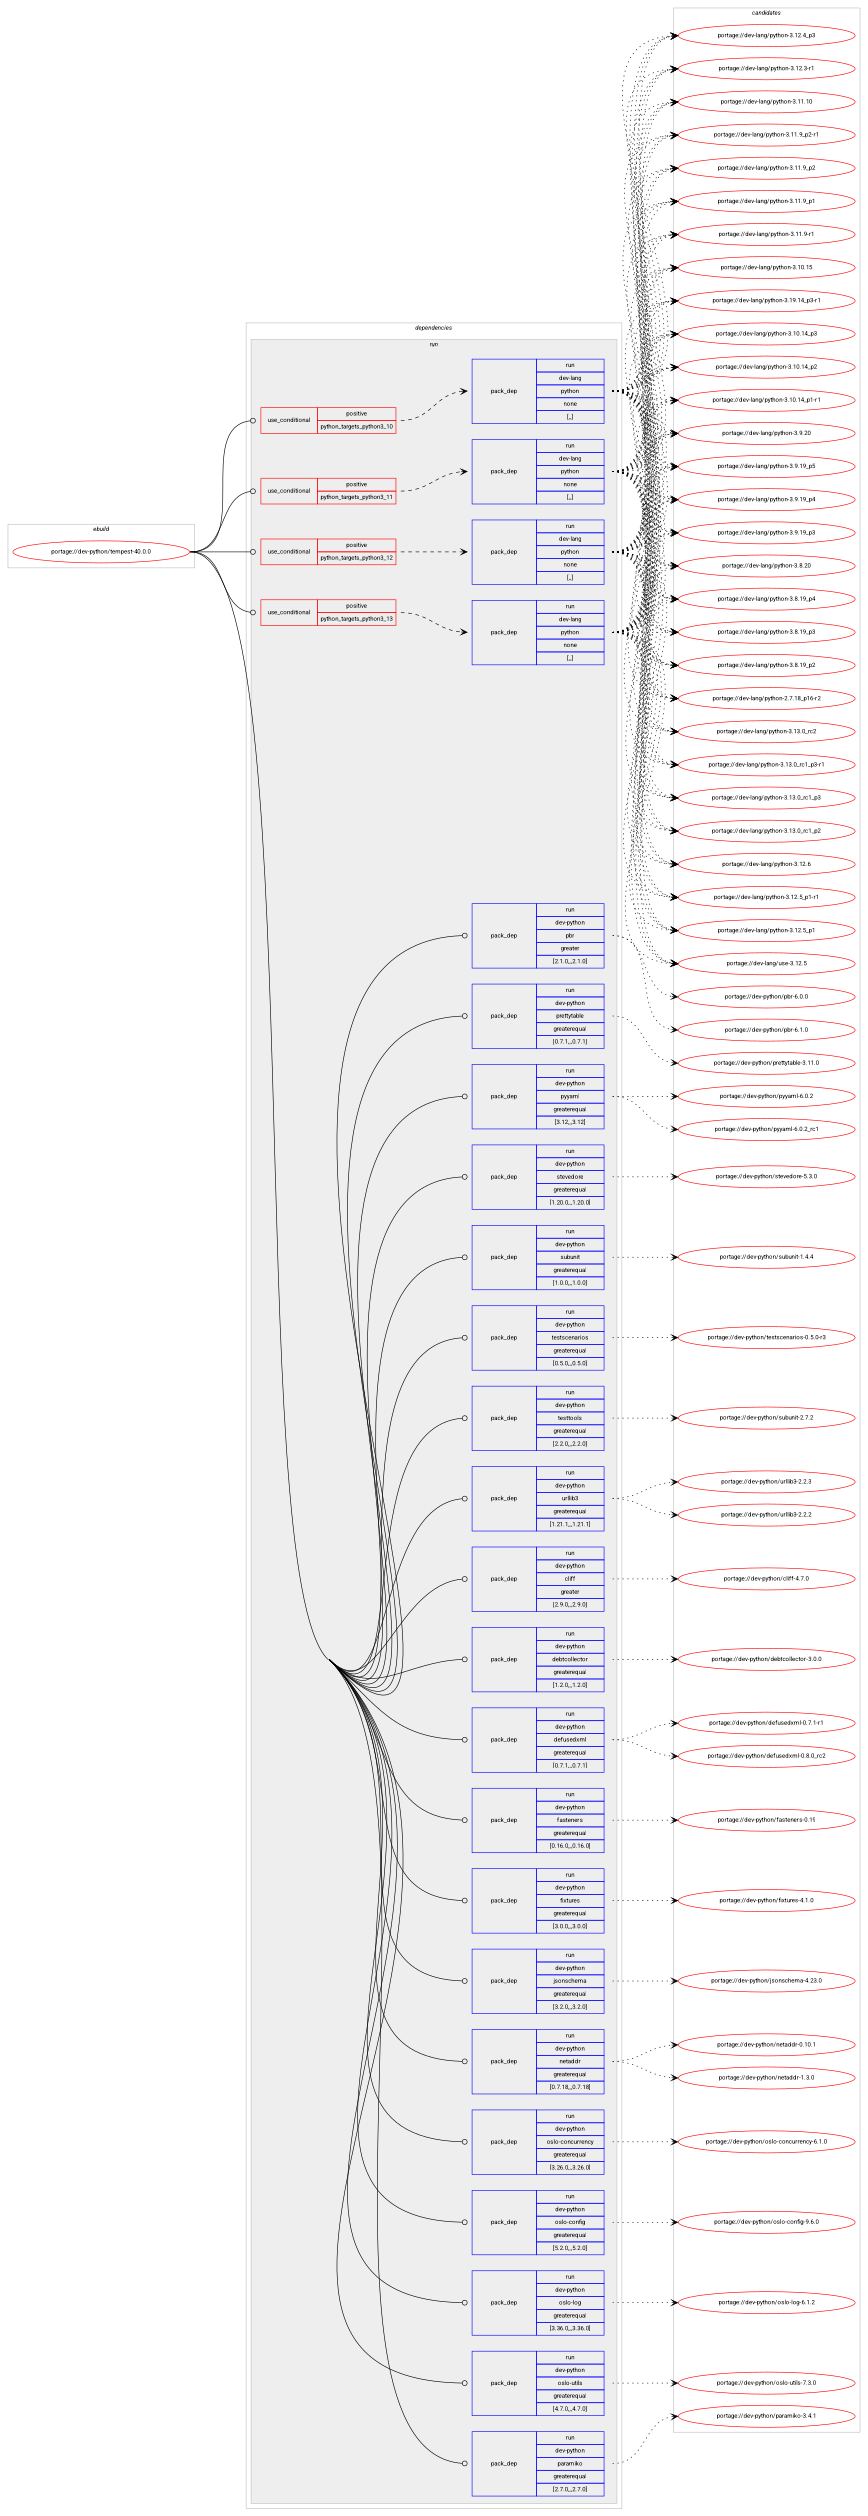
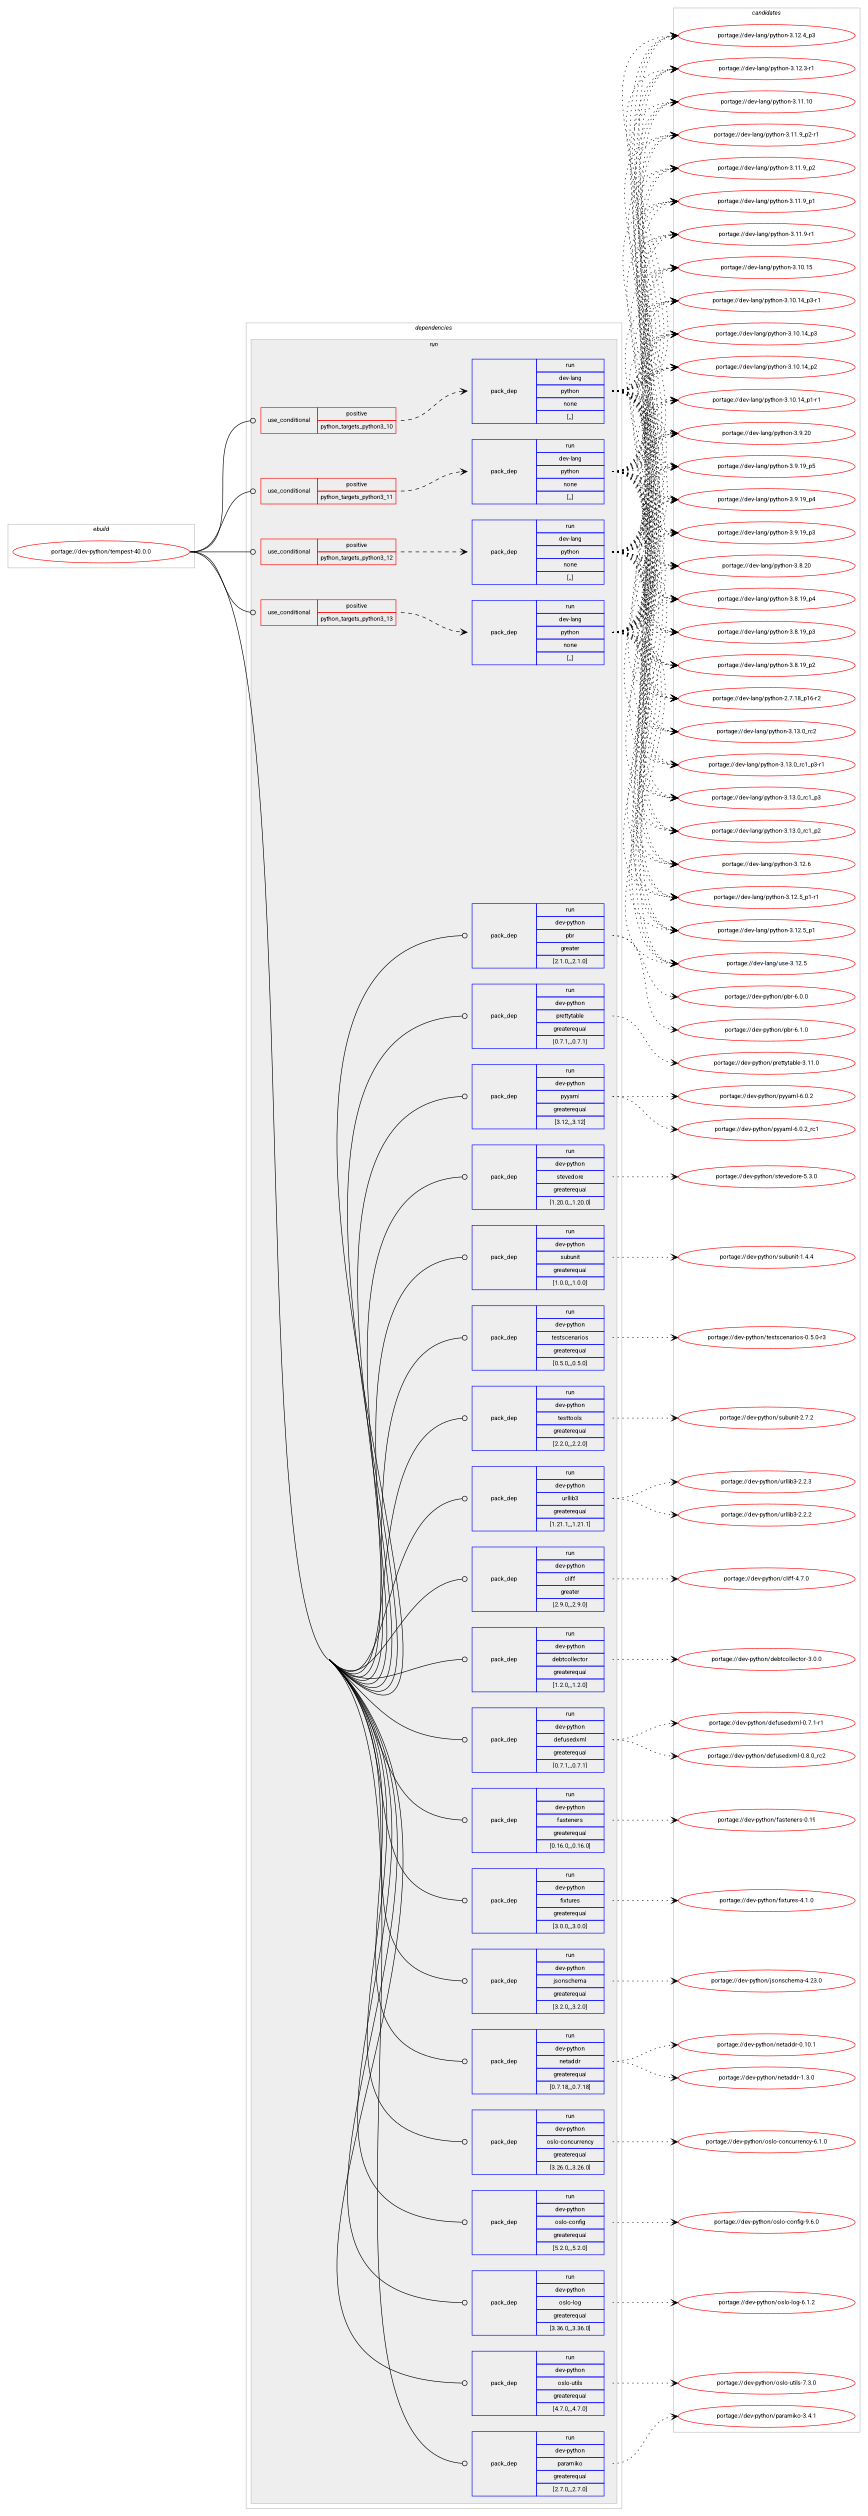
node "portage://dev-lang/python-3.19.14_p3-r1": label "portage://dev-lang/python-3.19.14_p3-r1" -> "portage://dev-lang/python-3.10.14_p3-r1"
